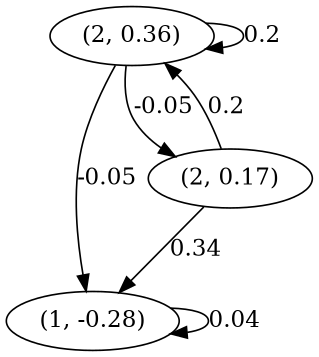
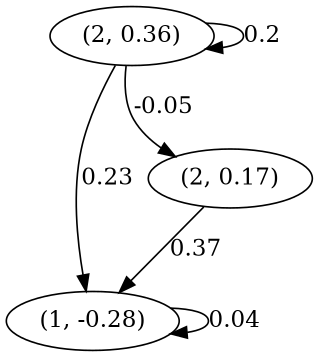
edge "(2, 0.17)" -> "(2, 0.36)": removed, label "0.2"
edge "(2, 0.36)" -> "(1, -0.28)": label "-0.05" -> "0.23"
edge "(2, 0.17)" -> "(1, -0.28)": label "0.34" -> "0.37"
